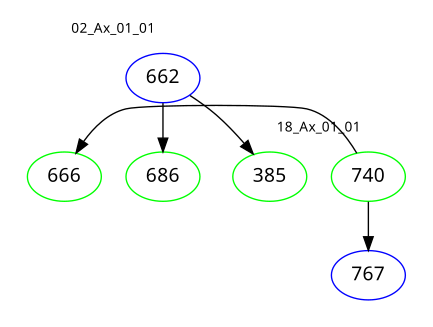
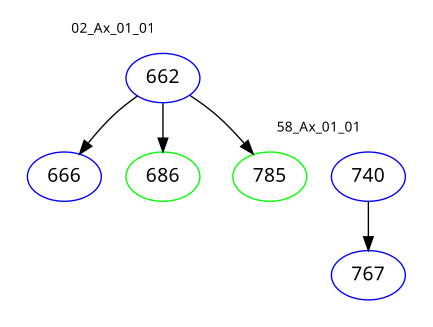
edge "740" -> "666": now "662" -> "666"
cluster "18_Ax_01_01": label "18_Ax_01_01" -> "58_Ax_01_01"
node "666": color green -> blue
node "385": label "385" -> "785"
node "740": color green -> blue
